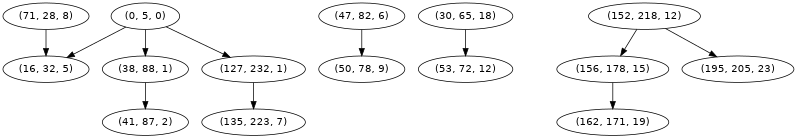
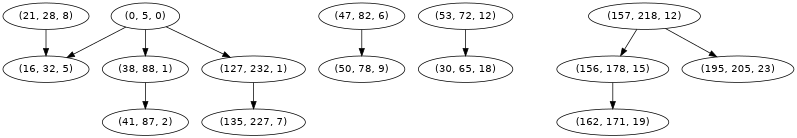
node "(71, 28, 8)": label "(71, 28, 8)" -> "(21, 28, 8)"
node "(152, 218, 12)": label "(152, 218, 12)" -> "(157, 218, 12)"
edge "(30, 65, 18)" -> "(53, 72, 12)": reversed
node "(135, 223, 7)": label "(135, 223, 7)" -> "(135, 227, 7)"
